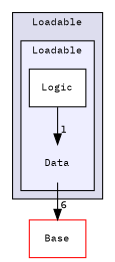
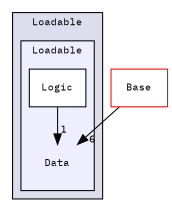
edge "Data" -> "Base": reversed
